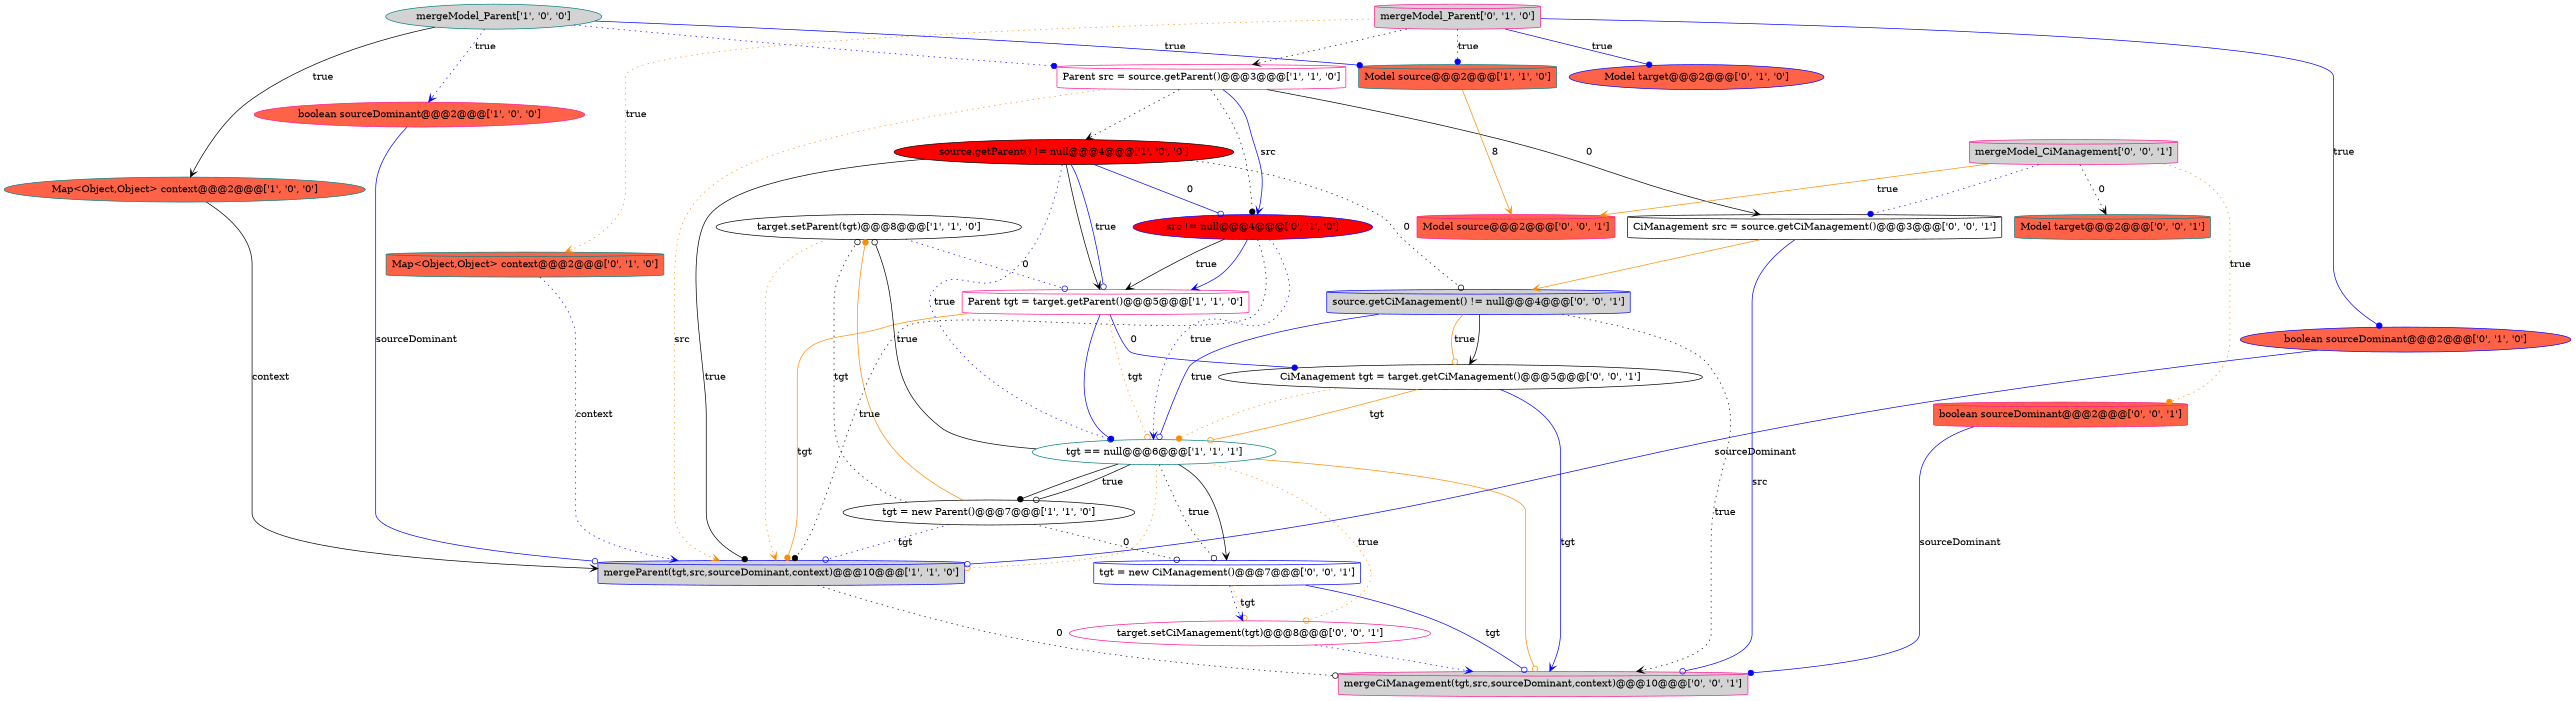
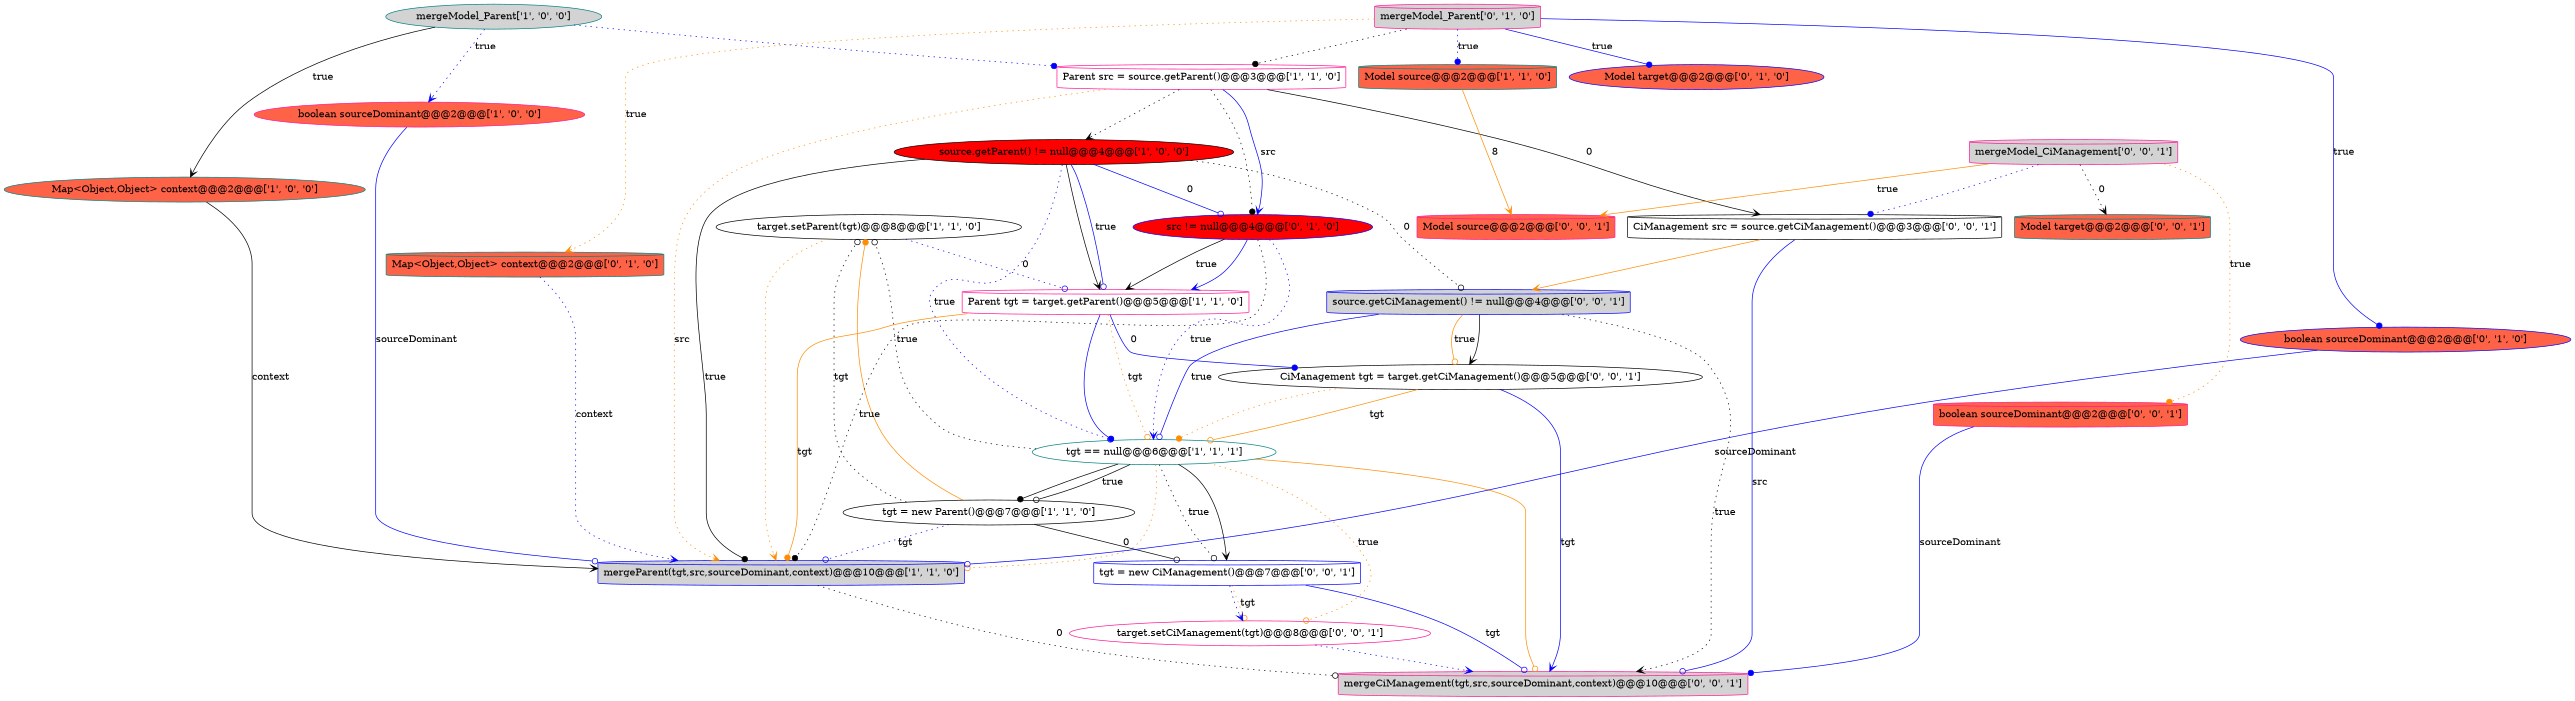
edge "mergeModel_Parent['1', '0', '0']" -> "Model source@@@2@@@['1', '1', '0']": removed, label "true"
edge "mergeModel_Parent['0', '1', '0']" -> "Parent src = source.getParent()@@@3@@@['1', '1', '0']": arrowhead vee -> dot
edge "tgt == null@@@6@@@['1', '1', '1']" -> "target.setParent(tgt)@@@8@@@['1', '1', '0']": style solid -> dotted
edge "tgt = new Parent()@@@7@@@['1', '1', '0']" -> "tgt = new CiManagement()@@@7@@@['0', '0', '1']": style dotted -> solid
